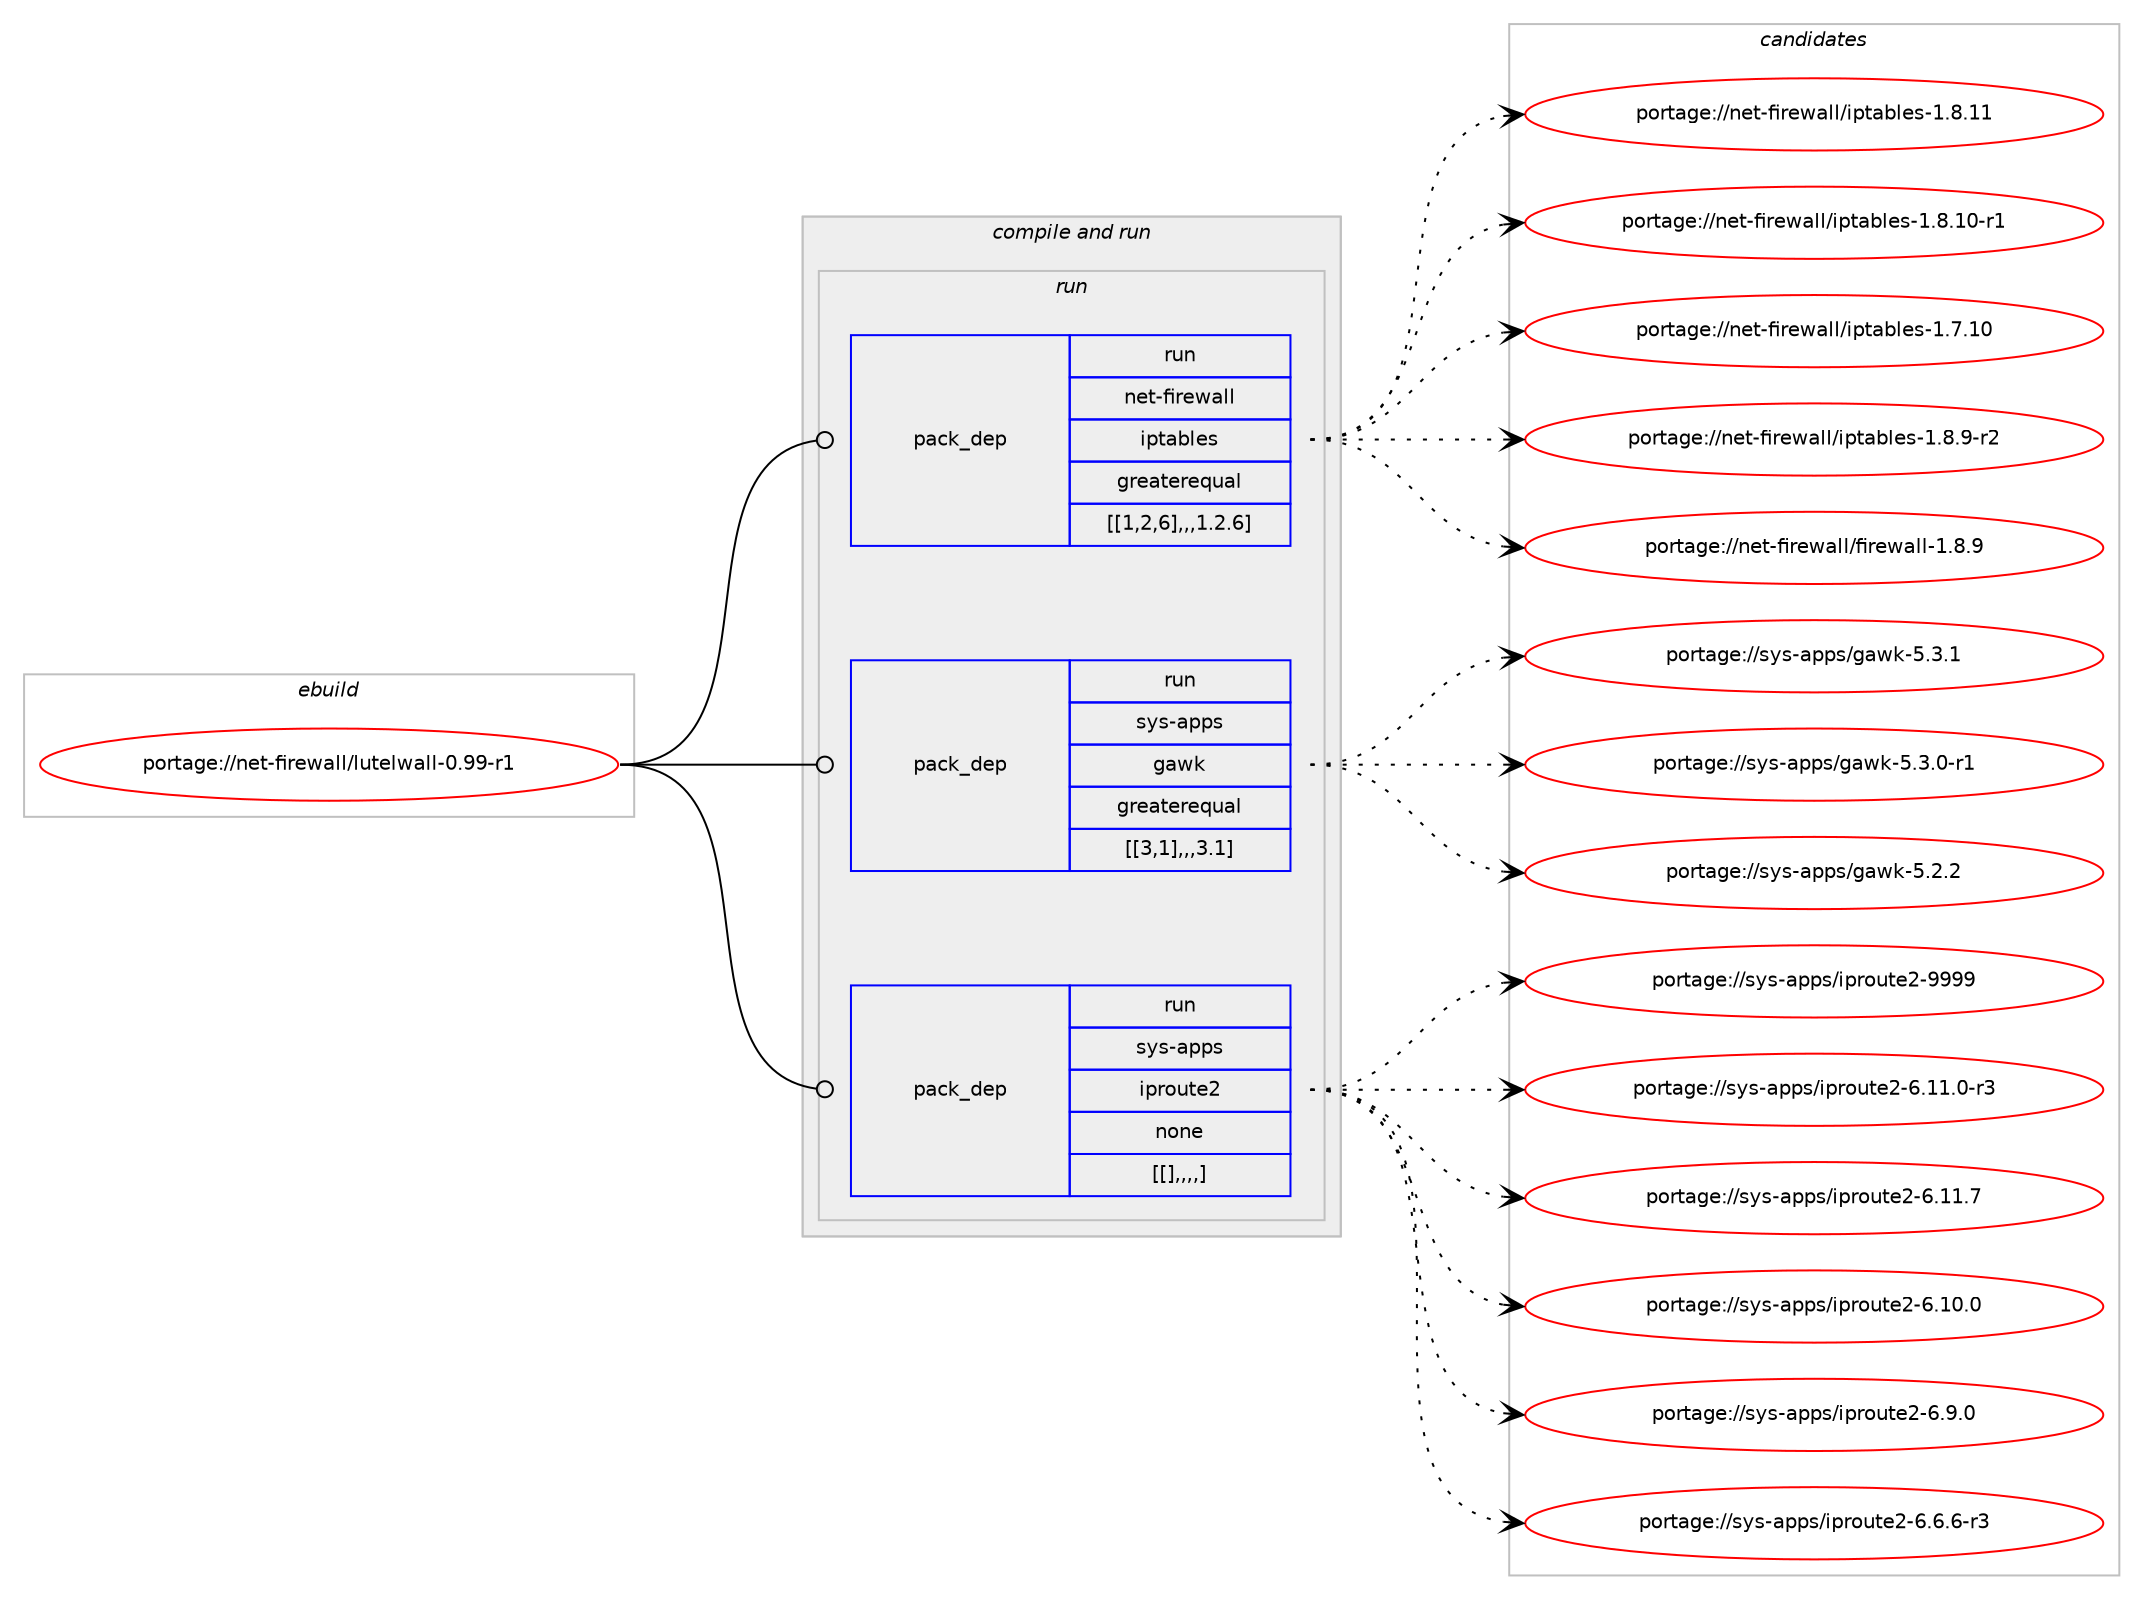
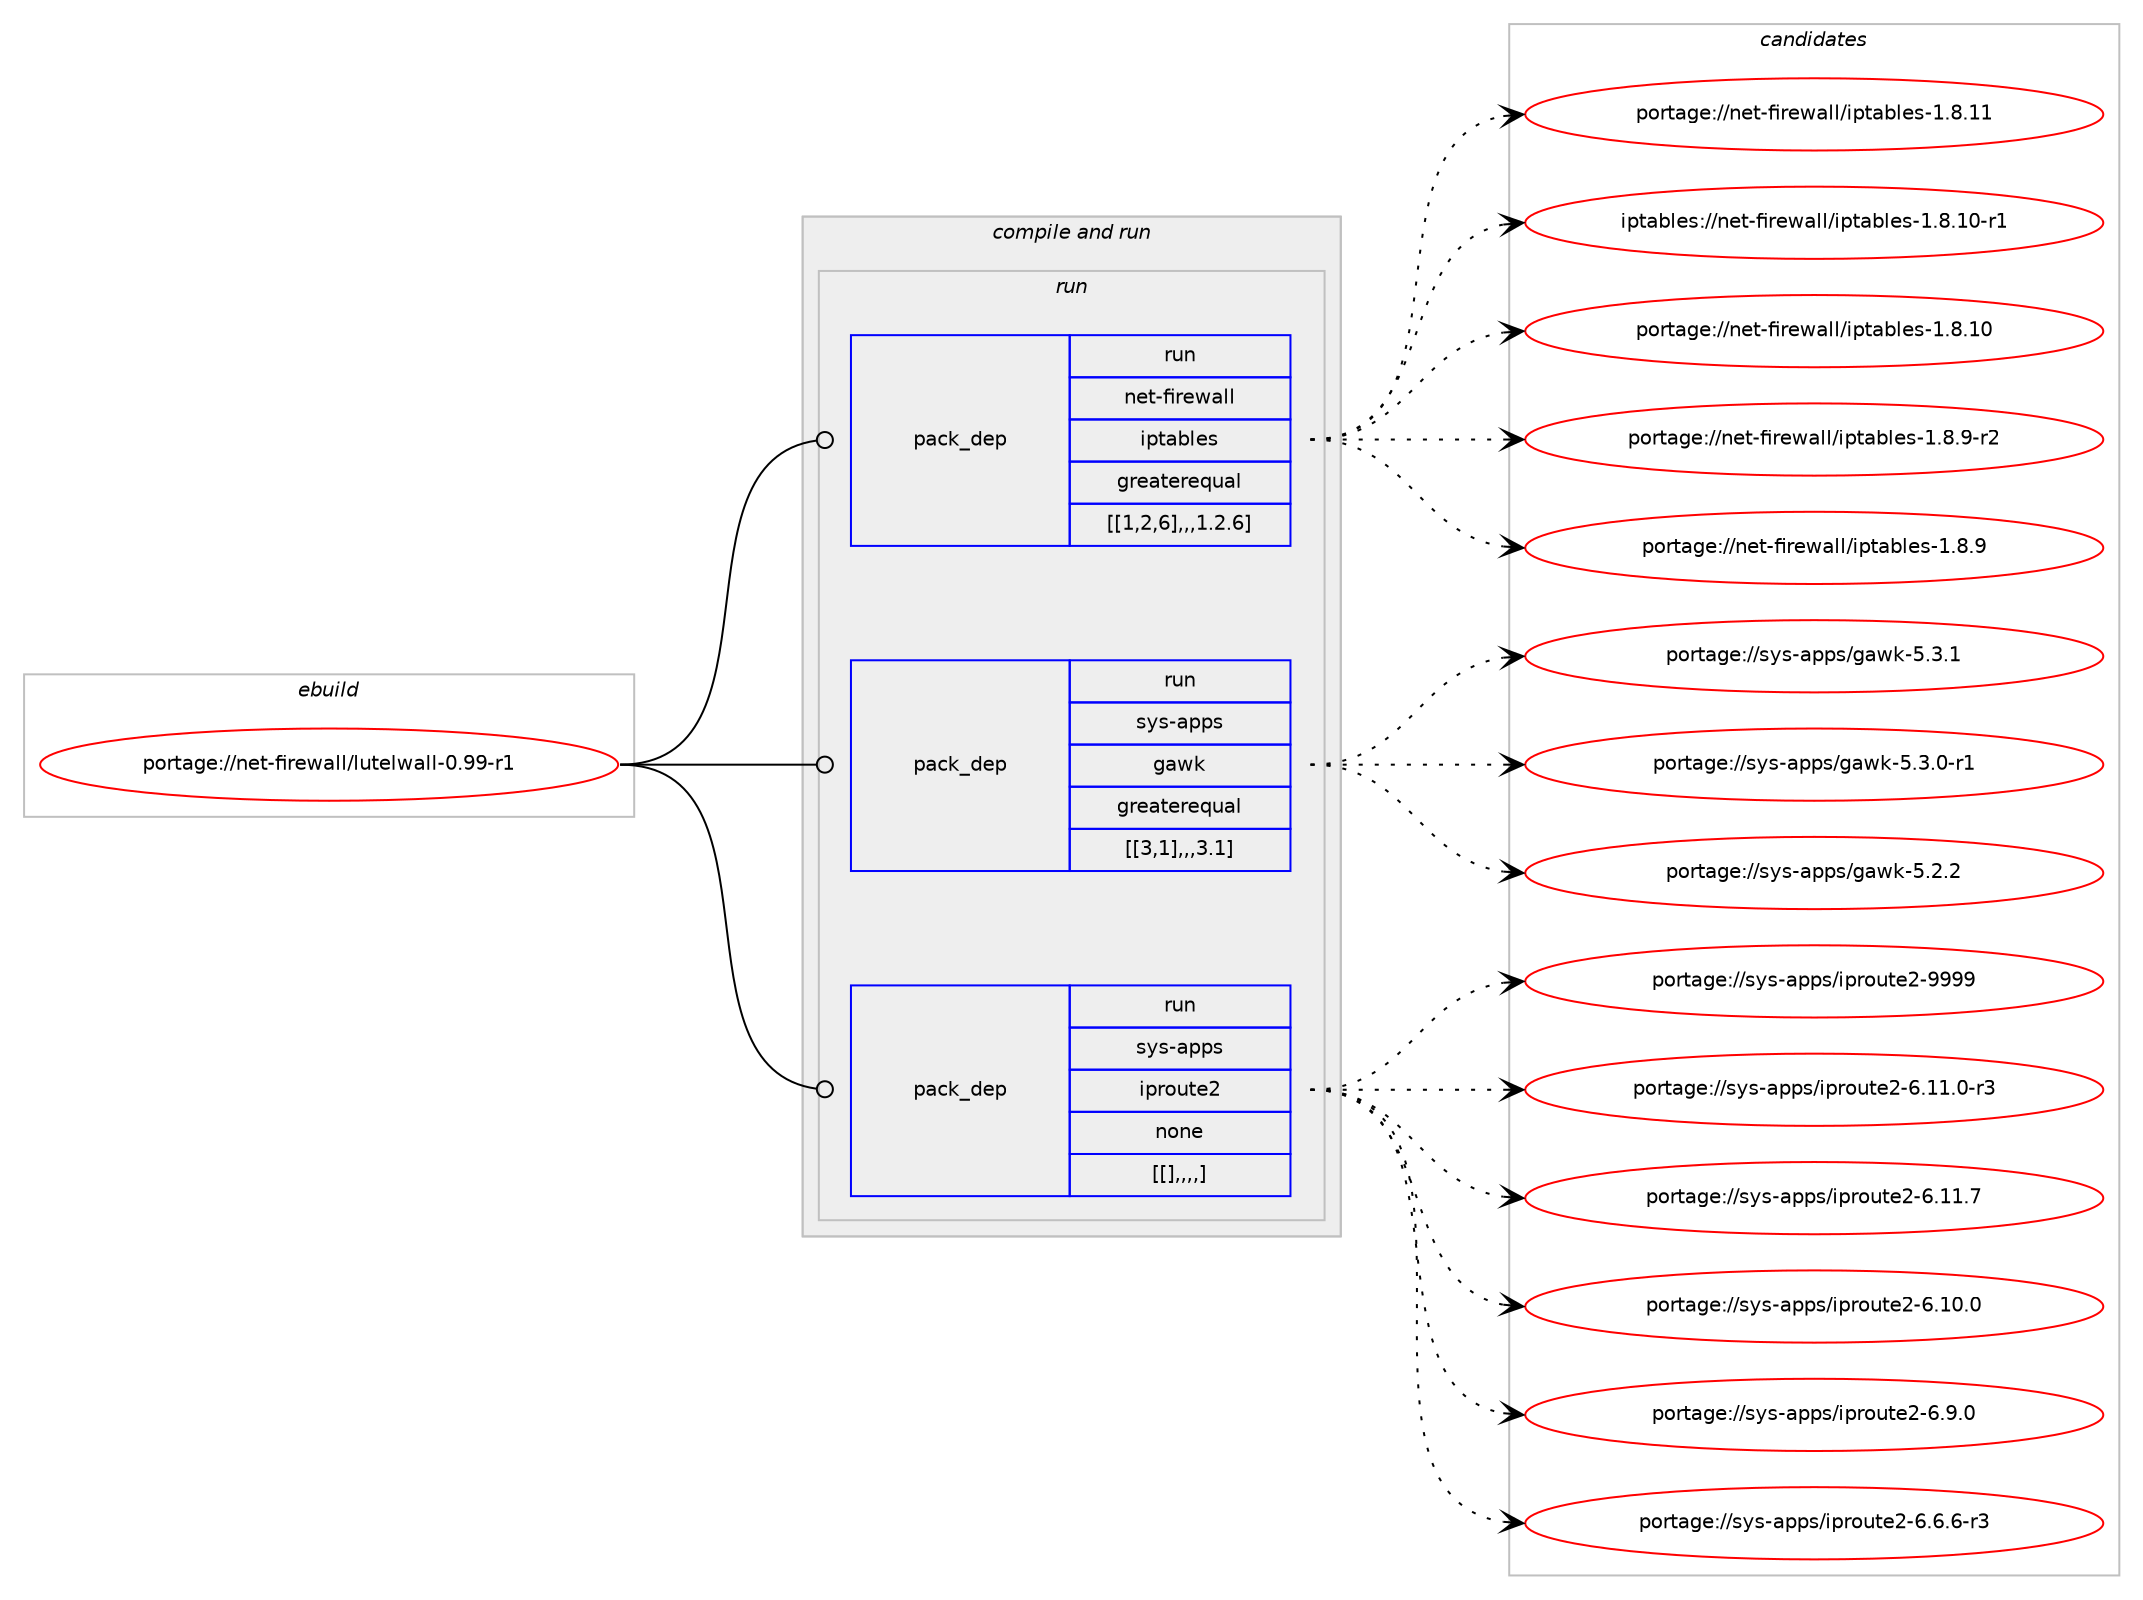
node "portage://net-firewall/iptables-1.8.10-r1": label "portage://net-firewall/iptables-1.8.10-r1" -> "iptables://net-firewall/iptables-1.8.10-r1"
node "portage://net-firewall/iptables-1.7.10": label "portage://net-firewall/iptables-1.7.10" -> "portage://net-firewall/iptables-1.8.10"
node "portage://net-firewall/firewall-1.8.9": label "portage://net-firewall/firewall-1.8.9" -> "portage://net-firewall/iptables-1.8.9"
